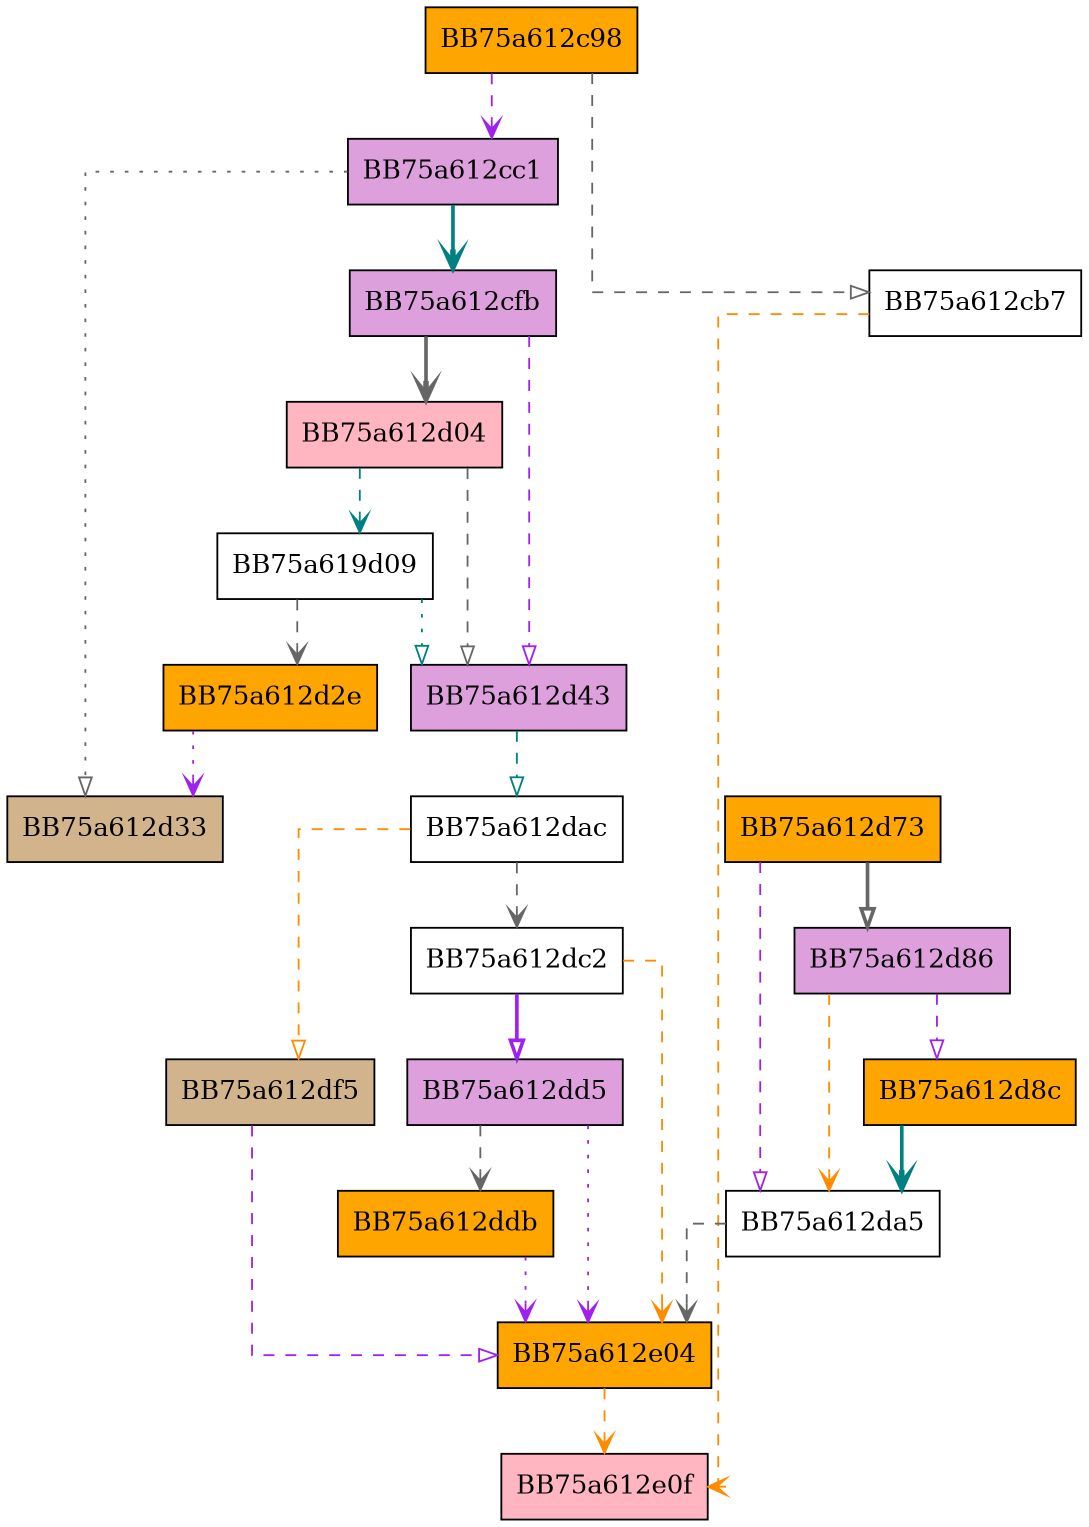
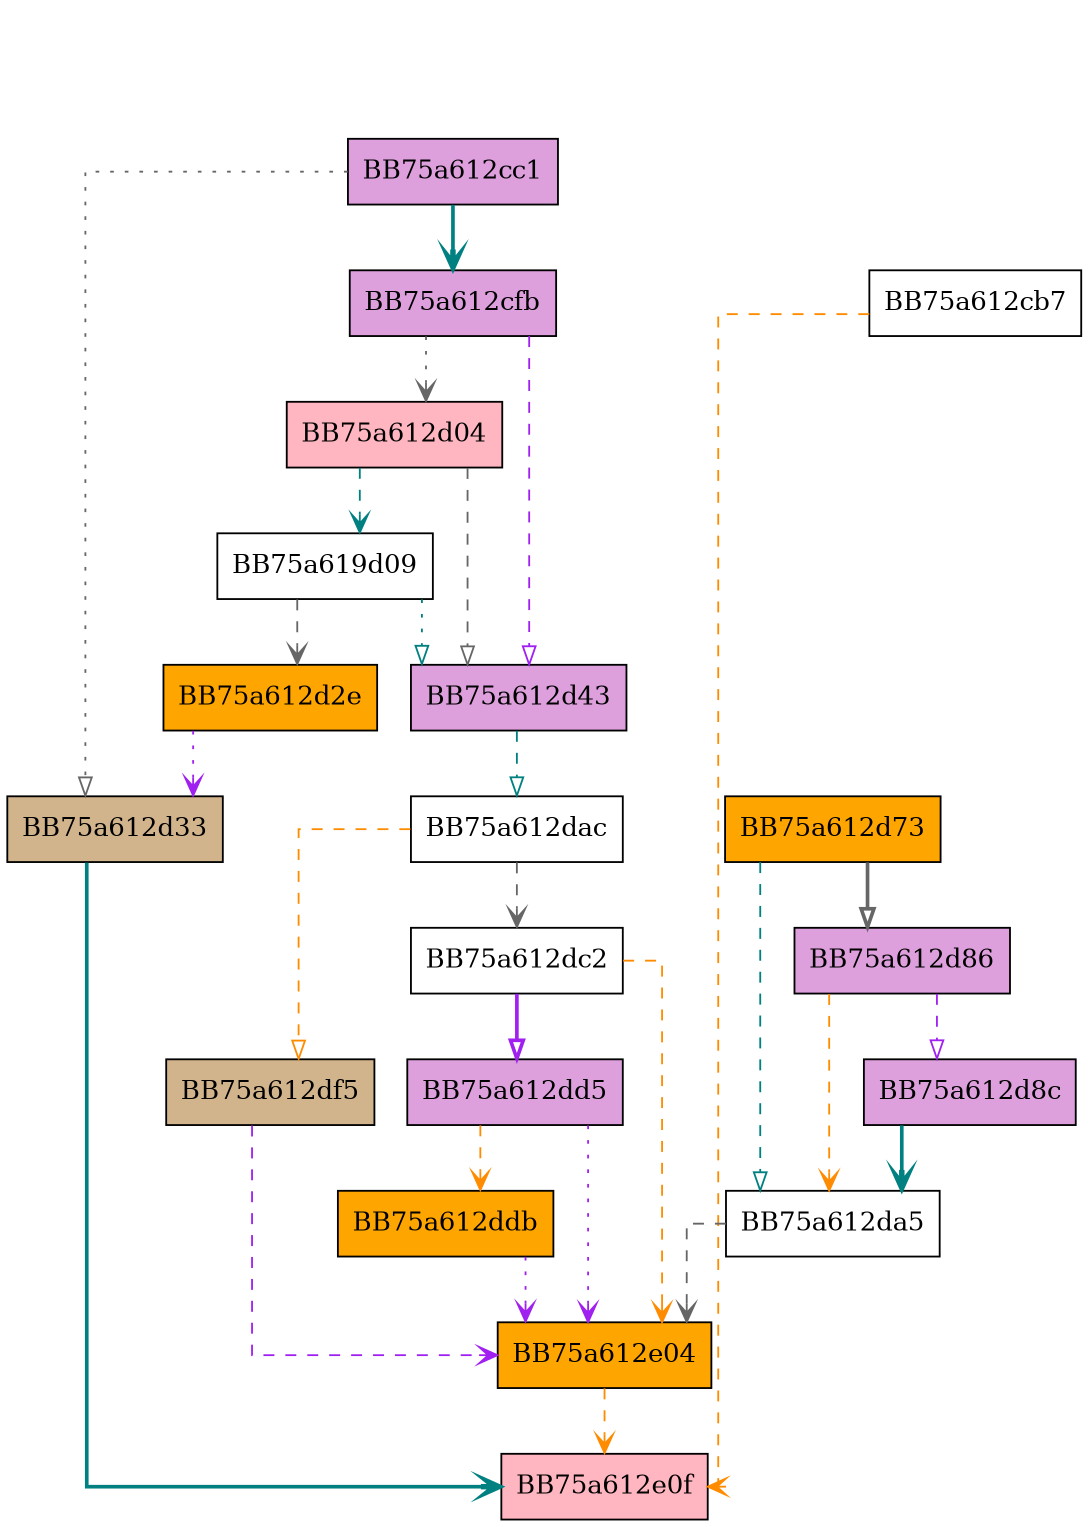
node "BB75a612c98": removed
edge "BB75a612cfb" -> "BB75a612d04": style bold -> dotted
edge "BB75a612d73" -> "BB75a612da5": color purple -> teal
node "BB75a612d8c": fillcolor orange -> plum
edge "BB75a612dd5" -> "BB75a612ddb": color gray40 -> darkorange
edge "BB75a612df5" -> "BB75a612e04": arrowhead onormal -> vee
edge "BB75a612d33" -> "BB75a612e0f": added
